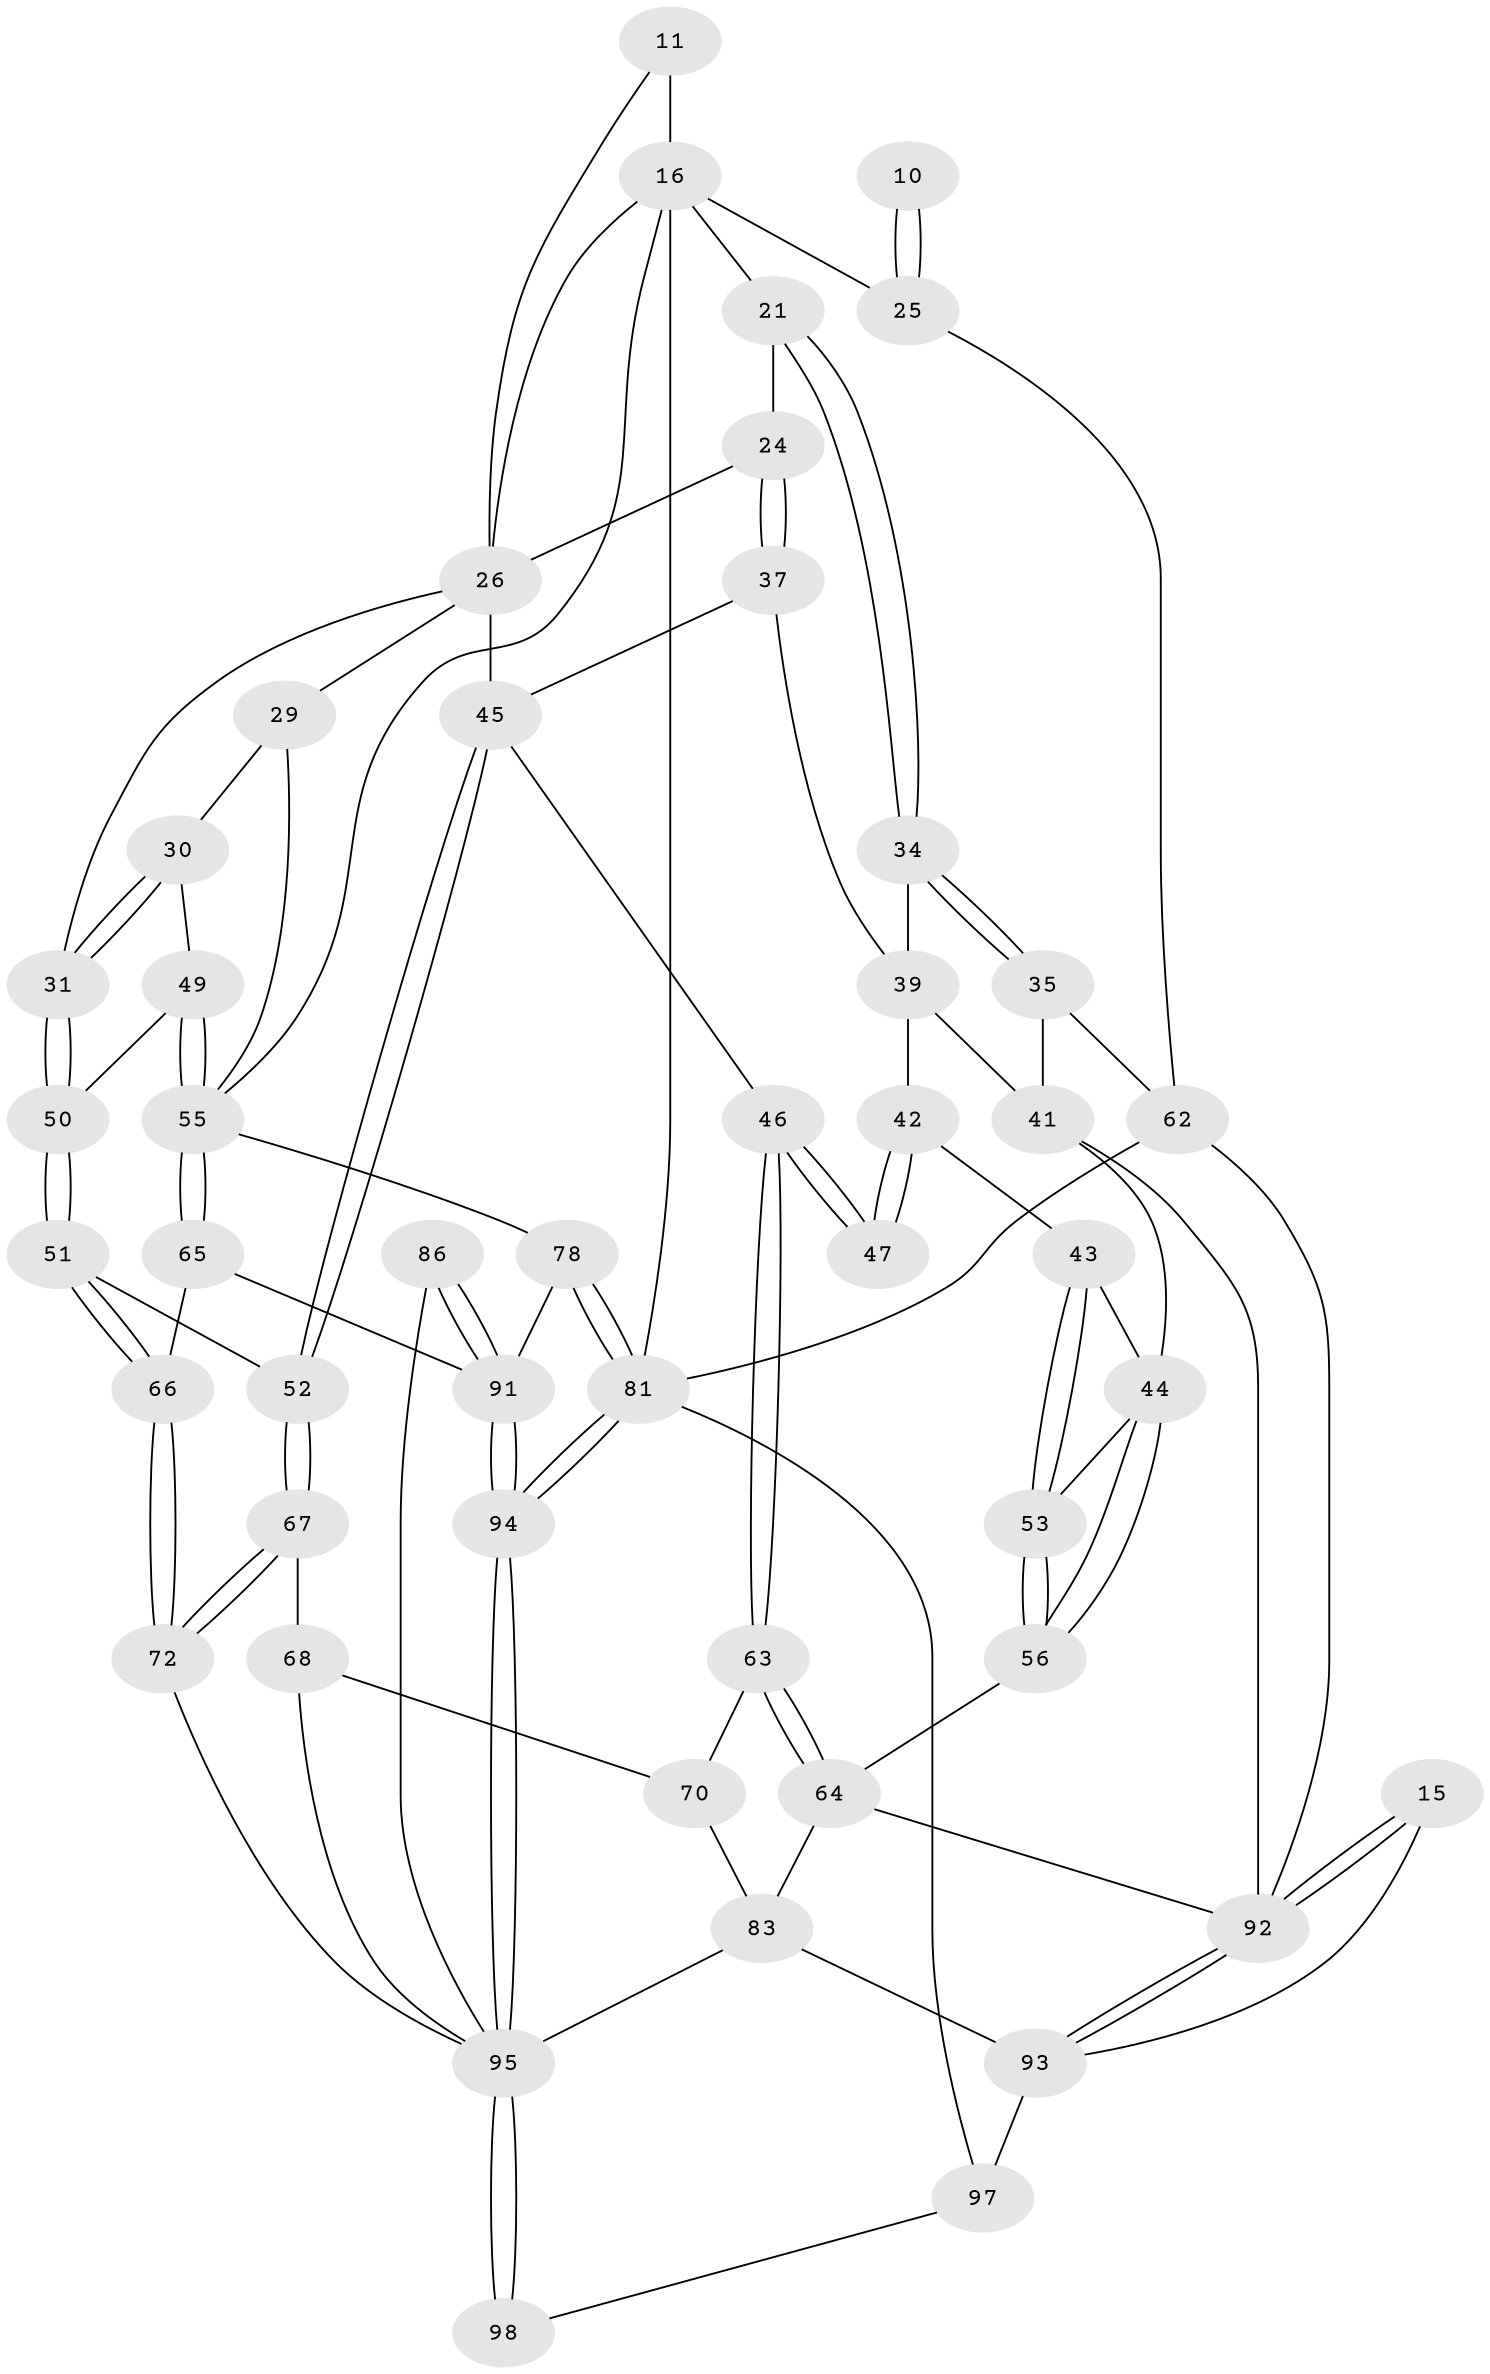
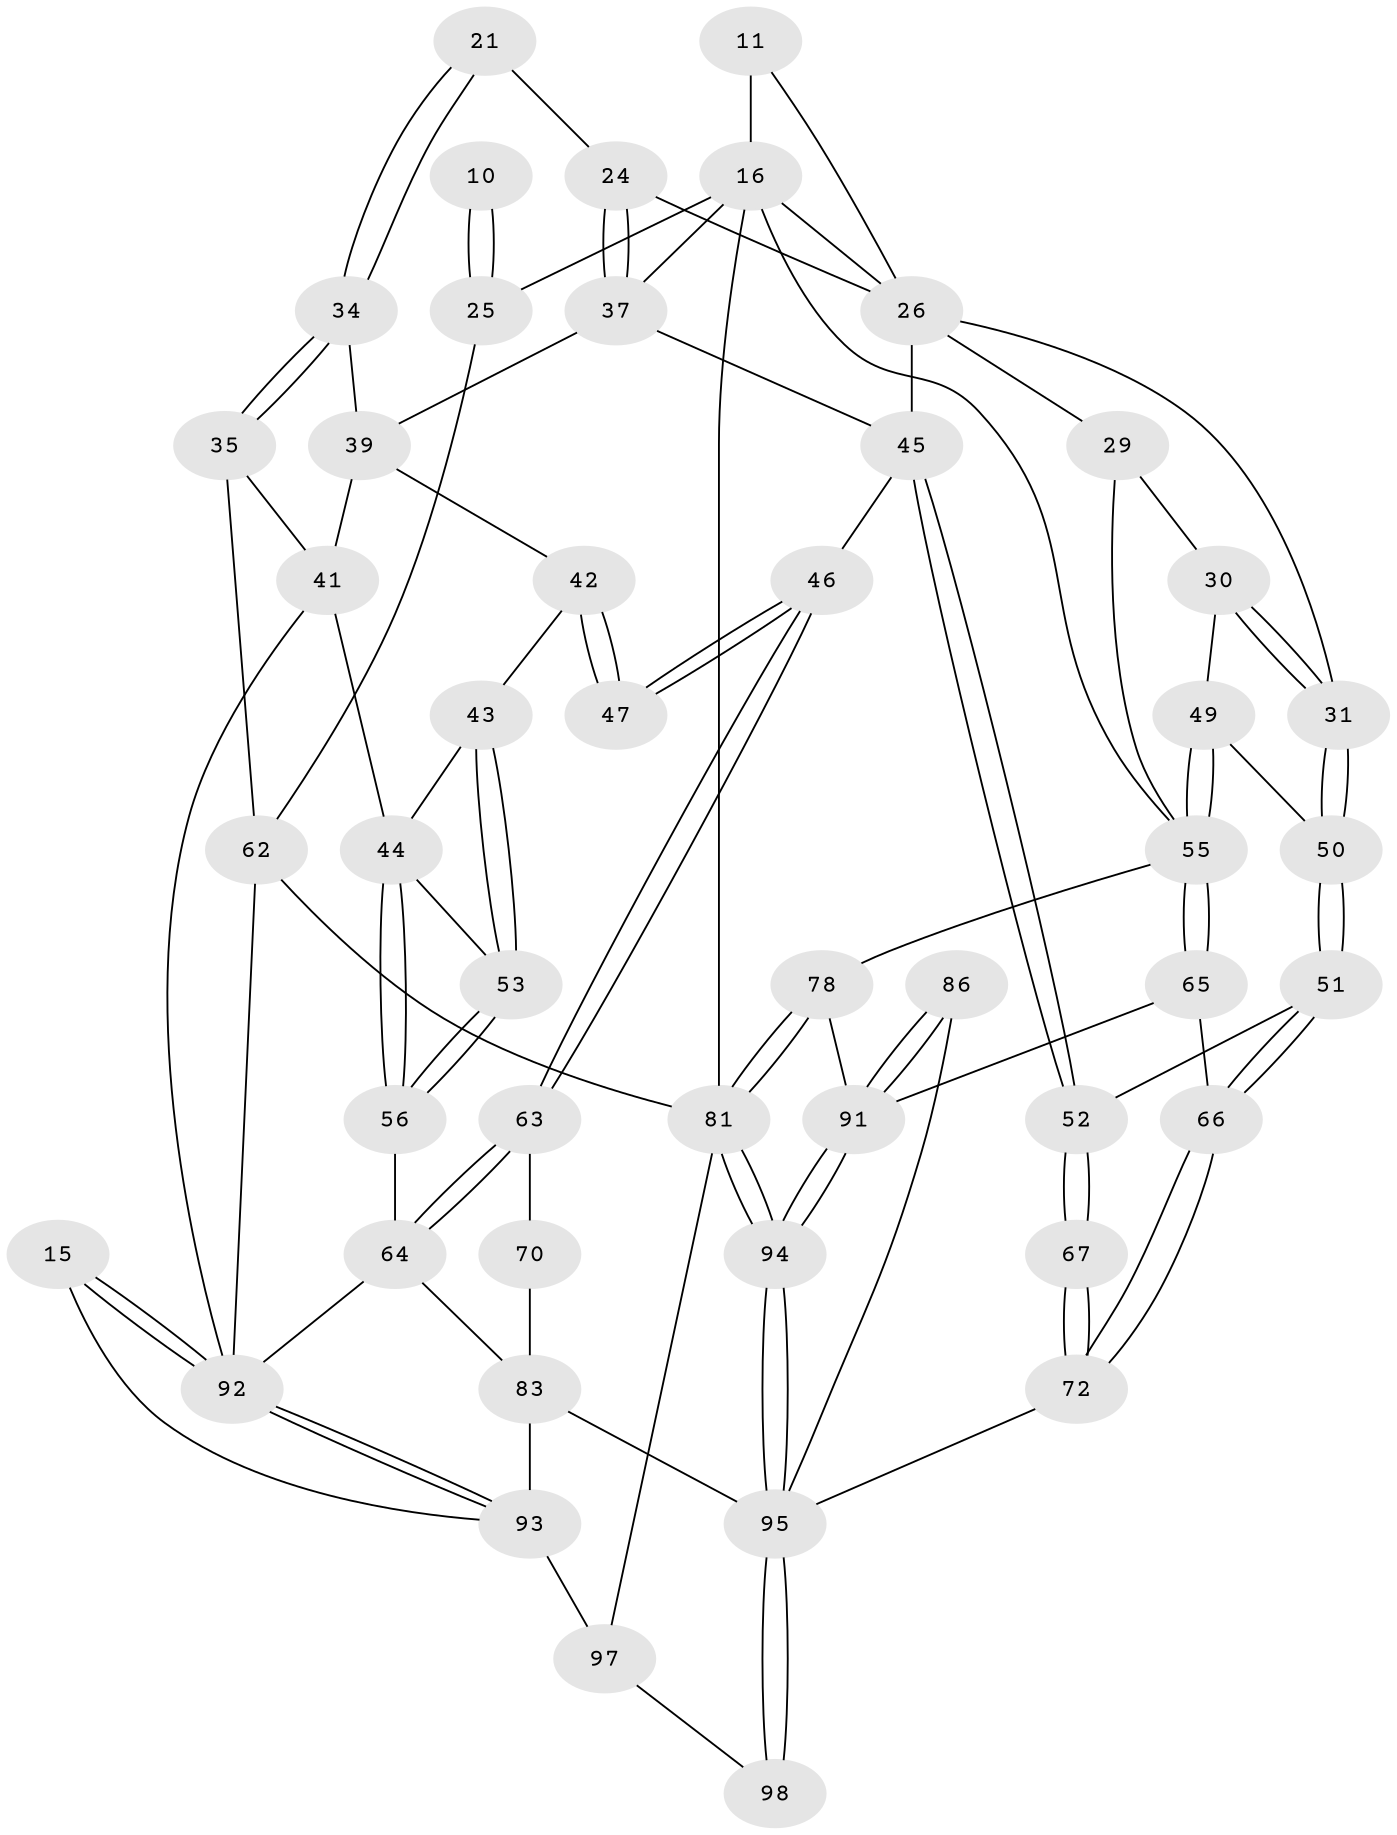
edge "16" -- "21": now "16" -- "37"
node "68": removed
